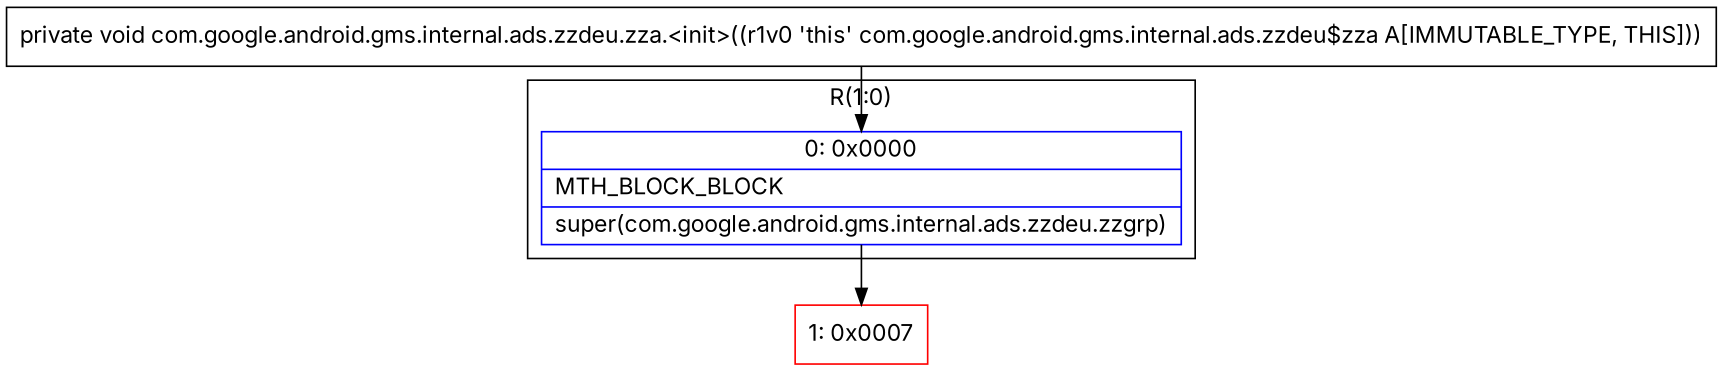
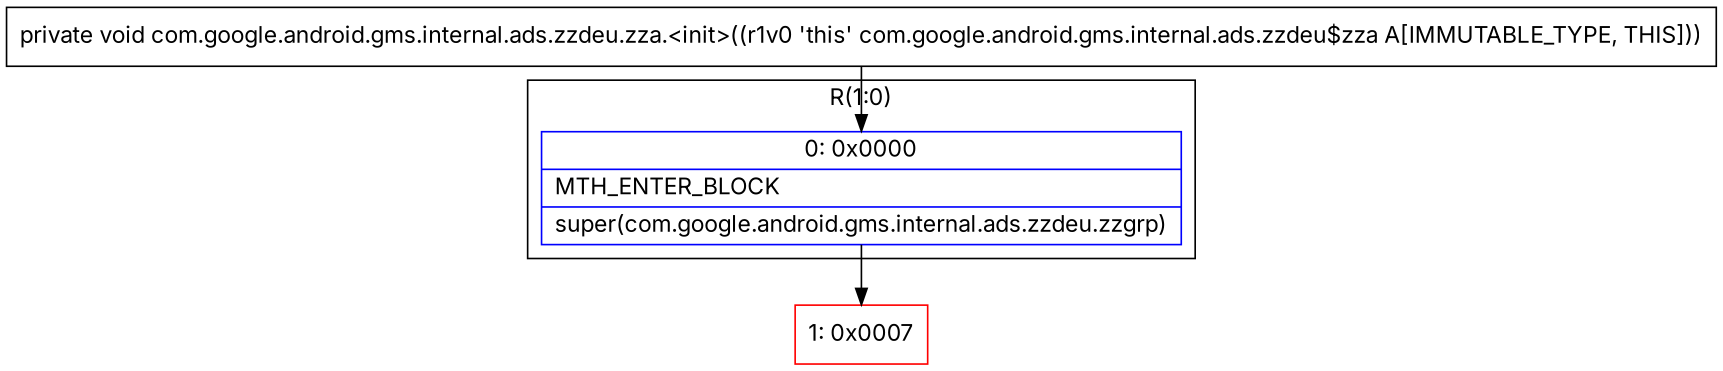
node "0: 0x0000": text "MTH_BLOCK_BLOCK" -> "MTH_ENTER_BLOCK"
